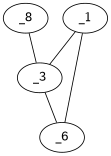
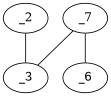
node "_8": label "_8" -> "_2"
node "_1": label "_1" -> "_7"
edge "_3" -- "_6": removed
